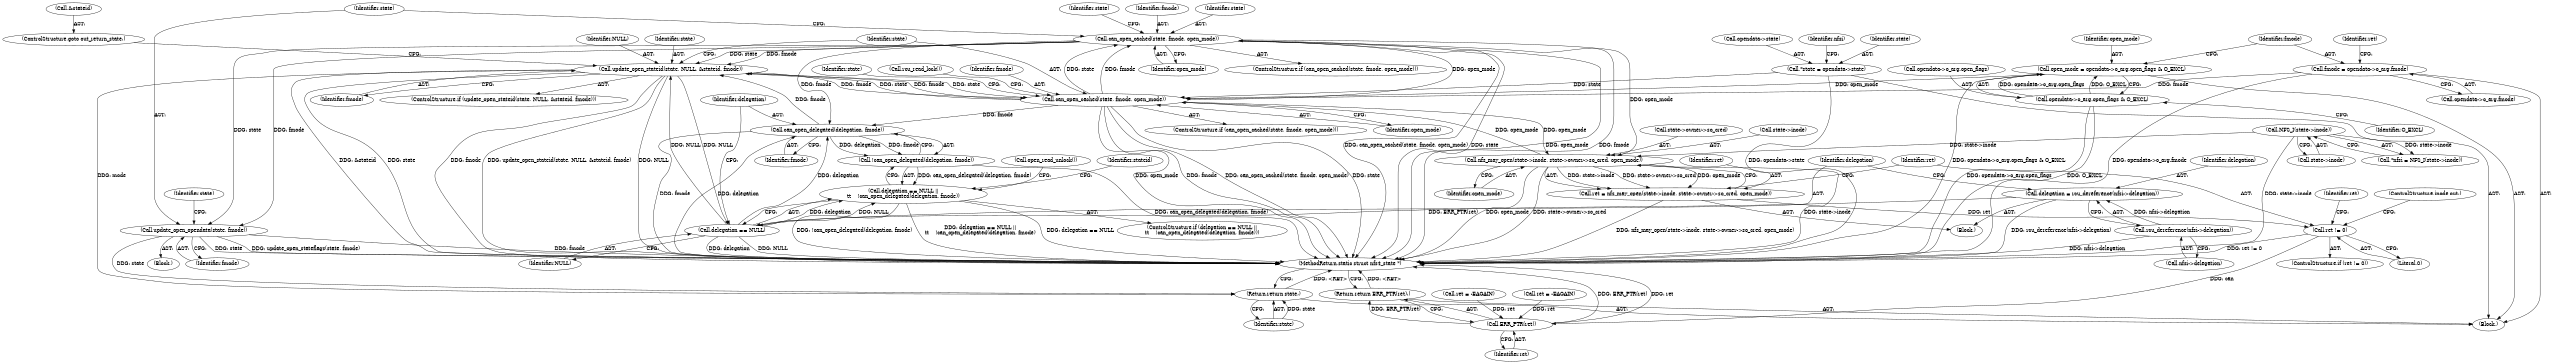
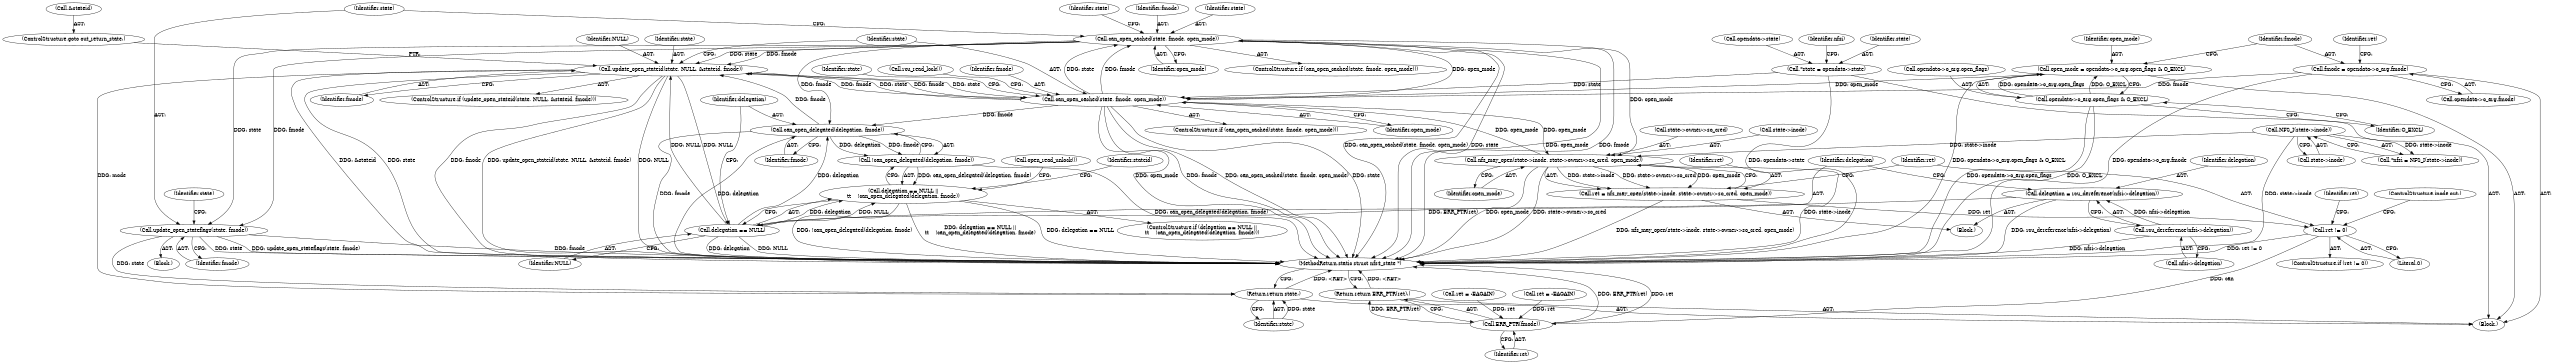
edge "(ControlStructure,goto out_return_state;)" -> "(Call,update_open_stateid(state, NULL, &stateid, fmode))": label "CFG: " -> "PTR: "
edge "(Call,opendata->o_arg.open_flags & O_EXCL)" -> "(Identifier,O_EXCL)": added, label "CFG:"
node "(Call,update_open_opendata(state, fmode))": label "(Call,update_open_opendata(state, fmode))" -> "(Call,update_open_stateflags(state, fmode))"
node "(Call,ERR_PTR(ret))": label "(Call,ERR_PTR(ret))" -> "(Call,ERR_PTR(fmode))"
